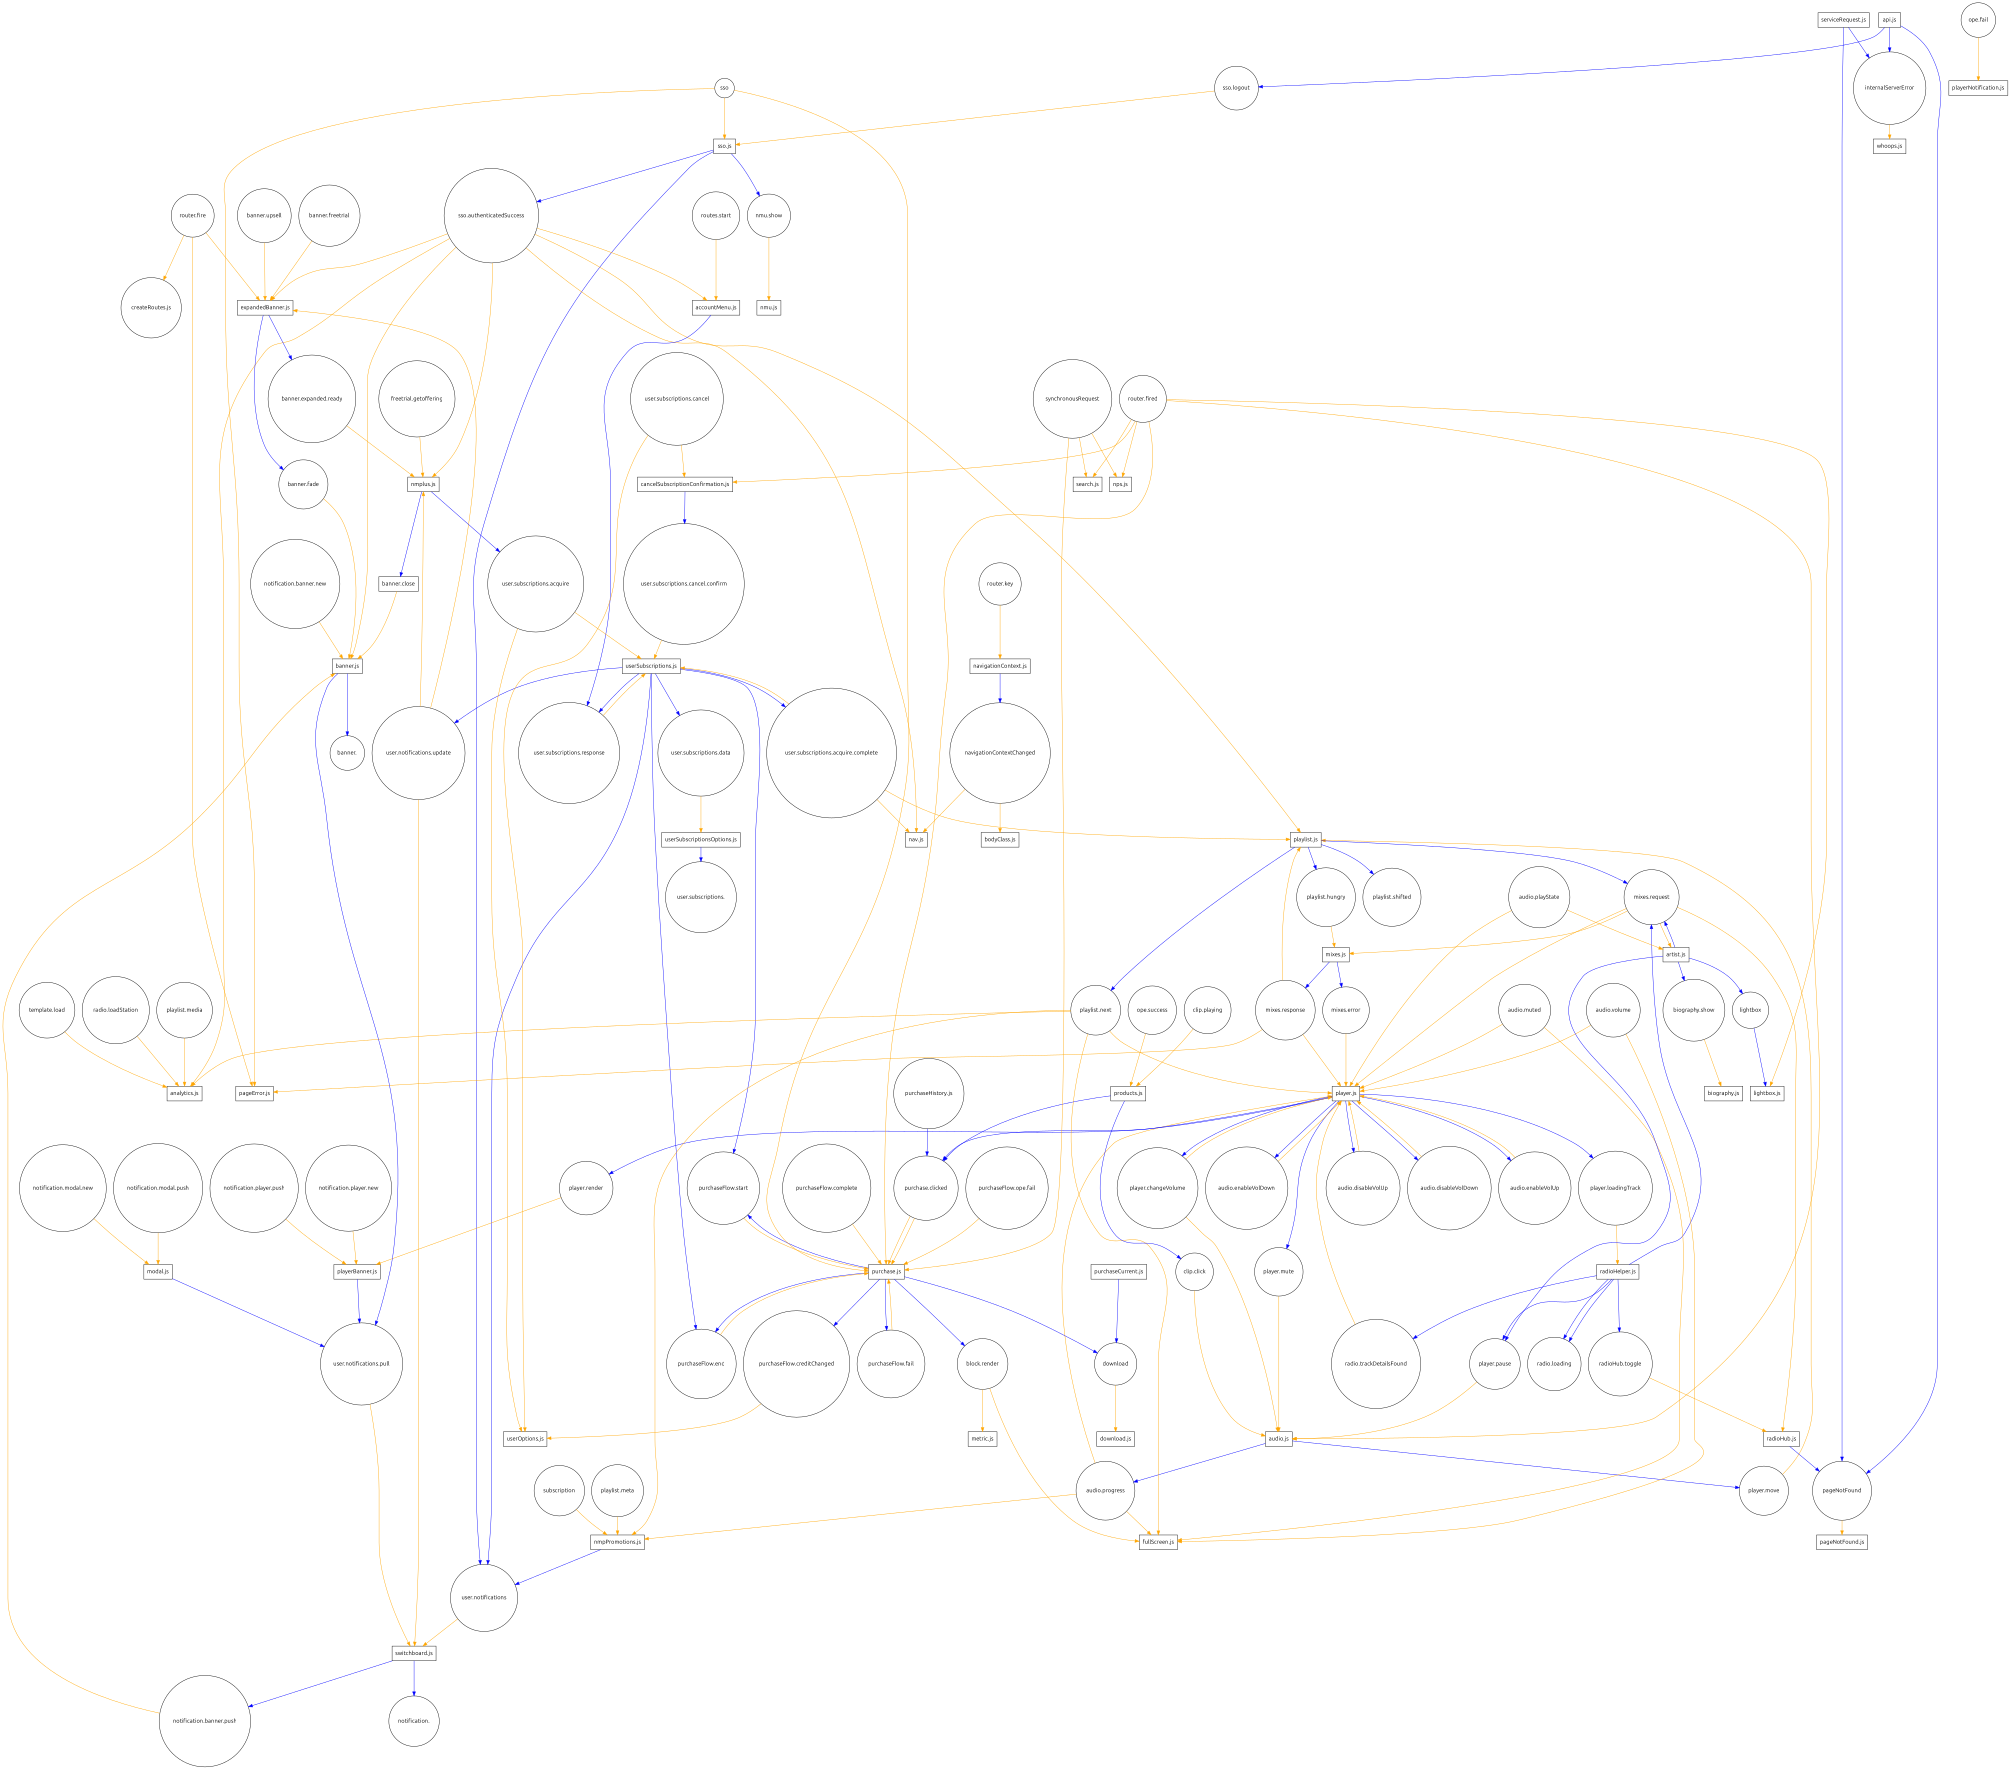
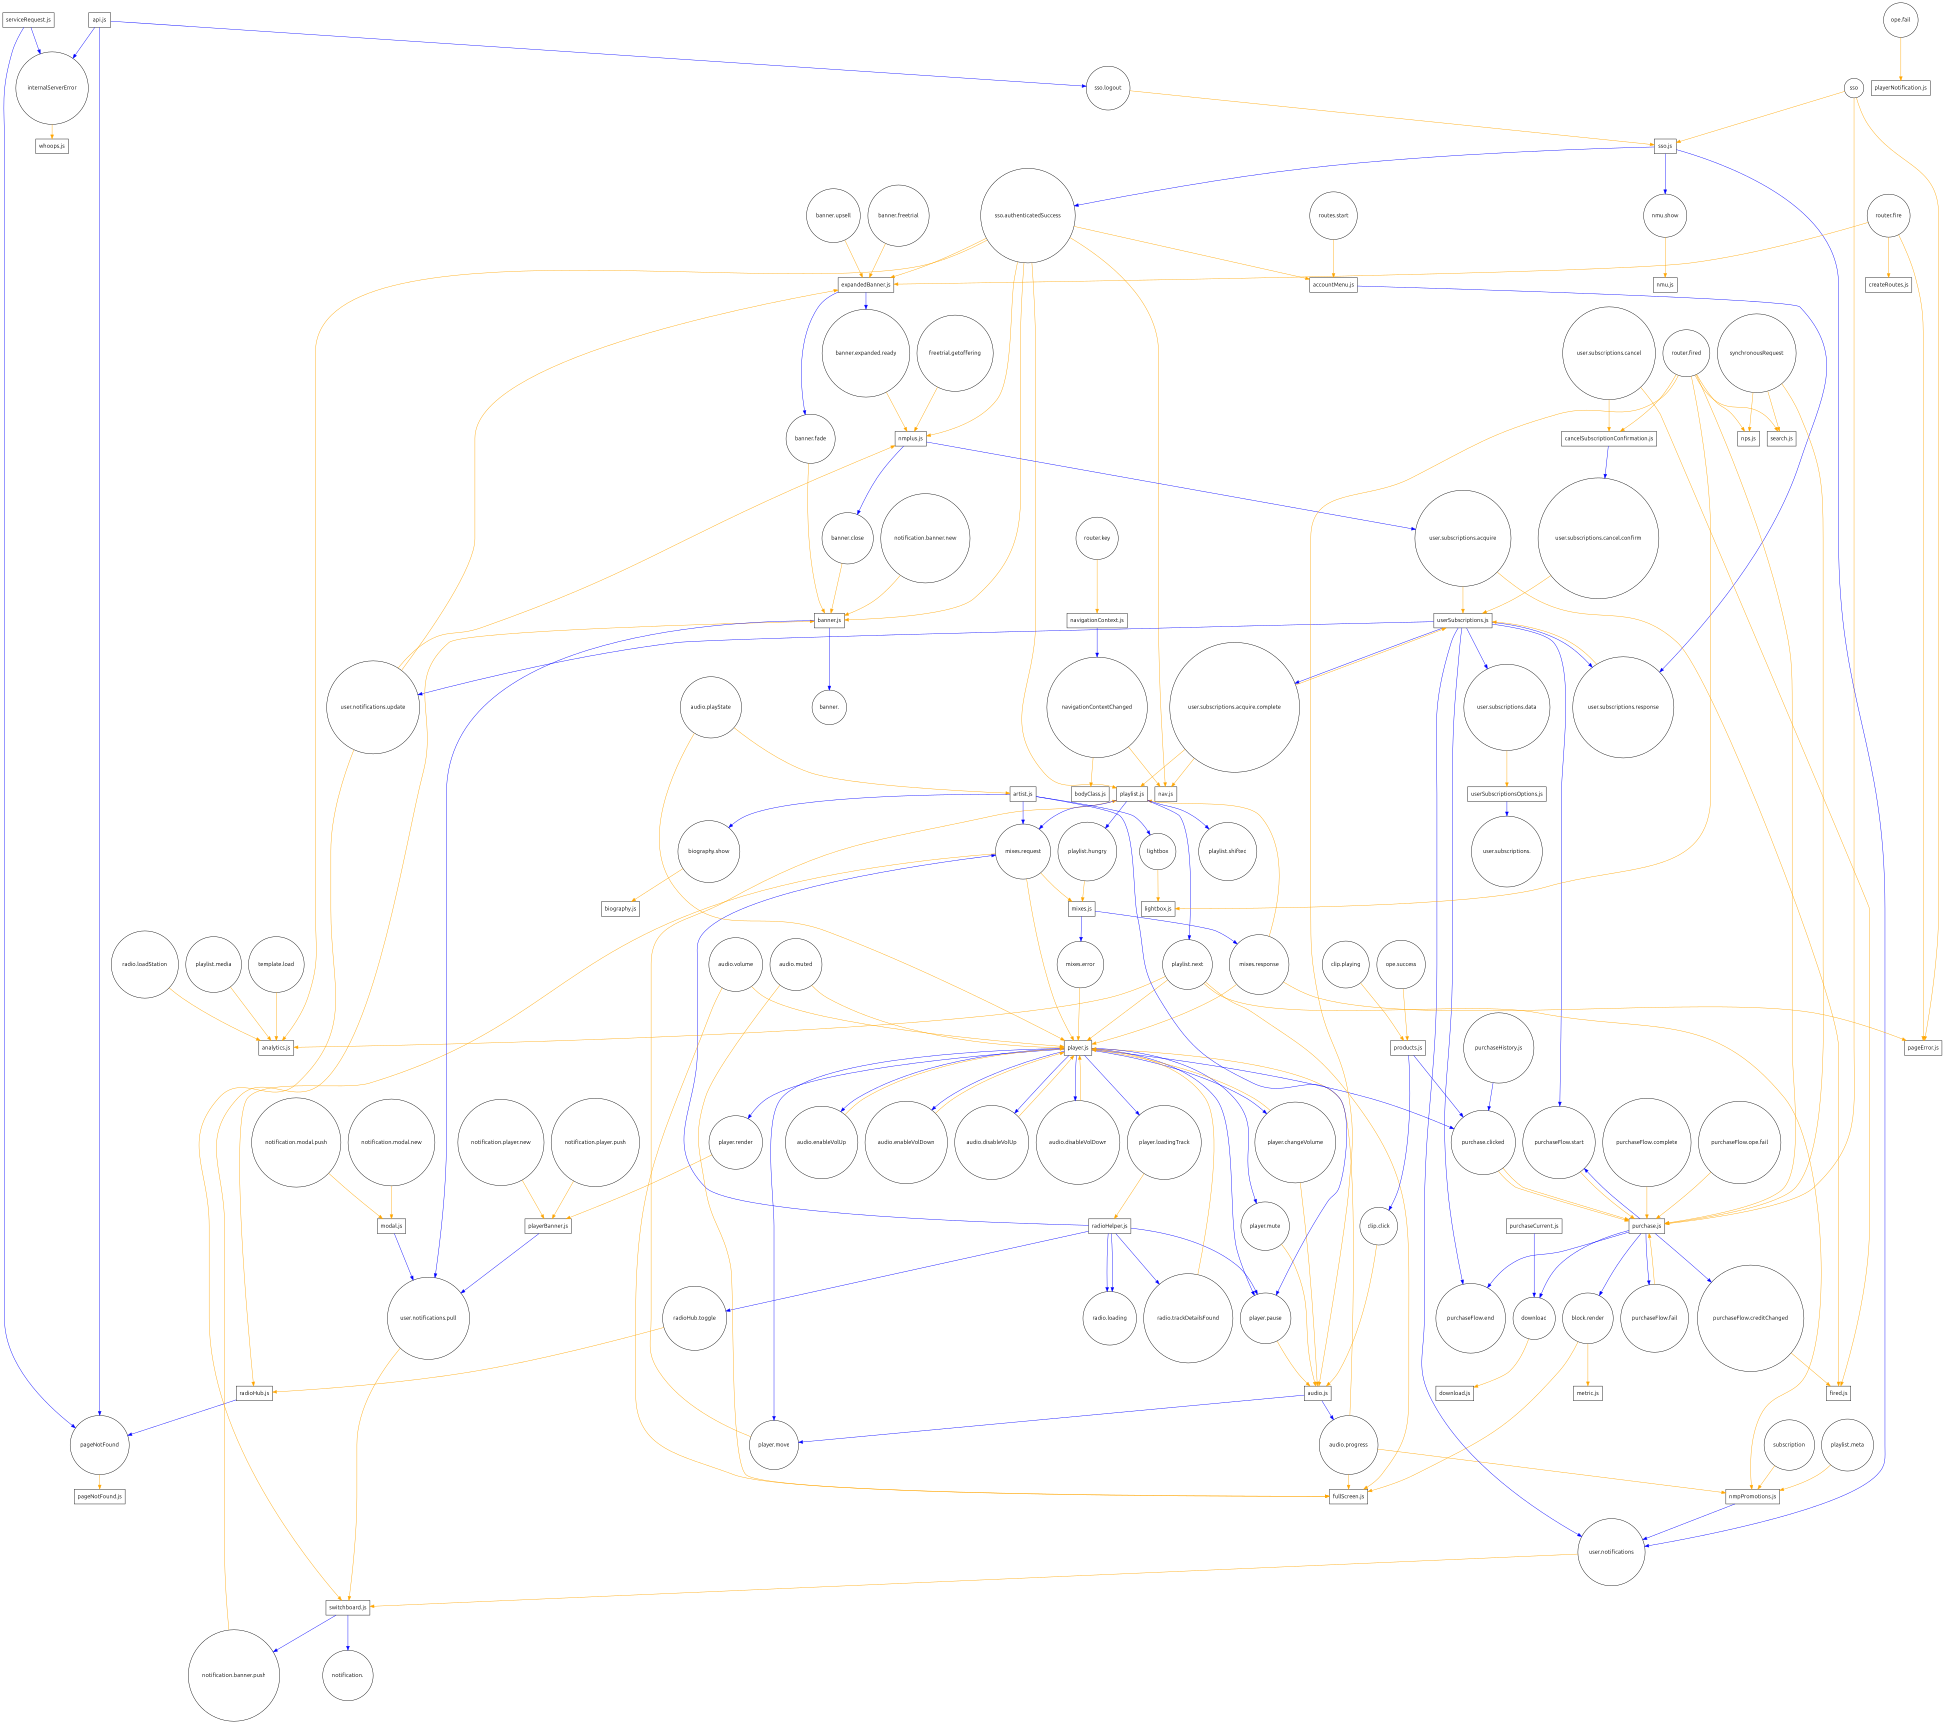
node "createRoutes.js": shape circle -> box
node "banner.close": shape box -> circle
edge "mixes.request" -> "artist.js": removed
edge "lightbox" -> "lightbox.js": color blue -> orange
edge "player.js" -> "player.move": added
edge "player.js" -> "player.pause": added
edge "purchaseFlow.end" -> "purchase.js": removed
node "userOptions.js": label "userOptions.js" -> "fired.js"
